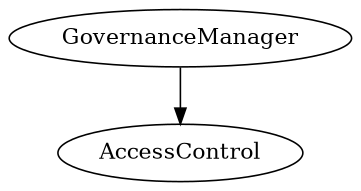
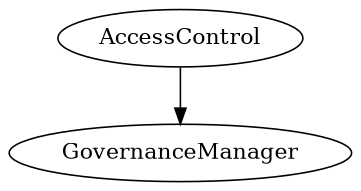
edge "GovernanceManager" -> "AccessControl": reversed
